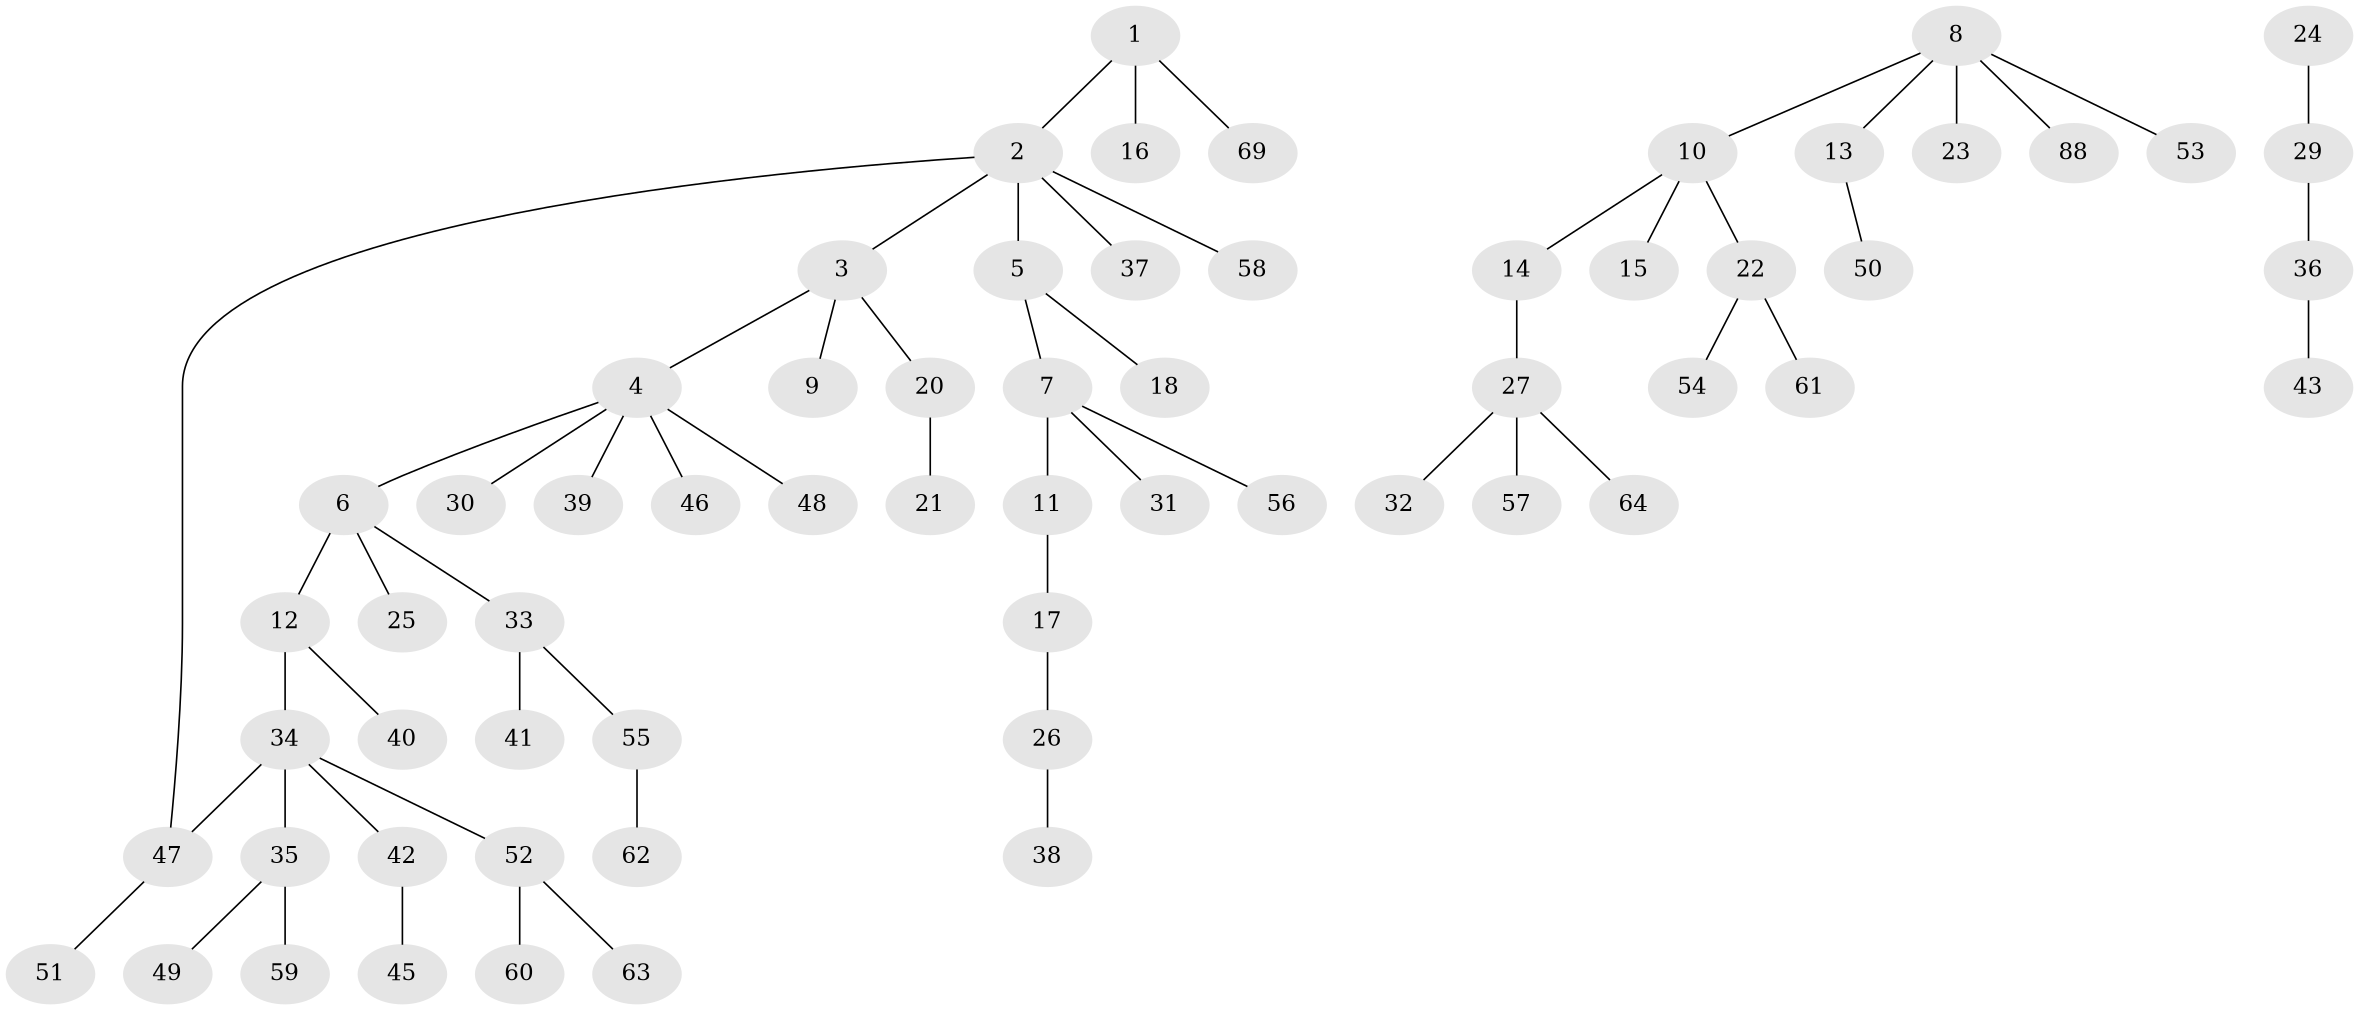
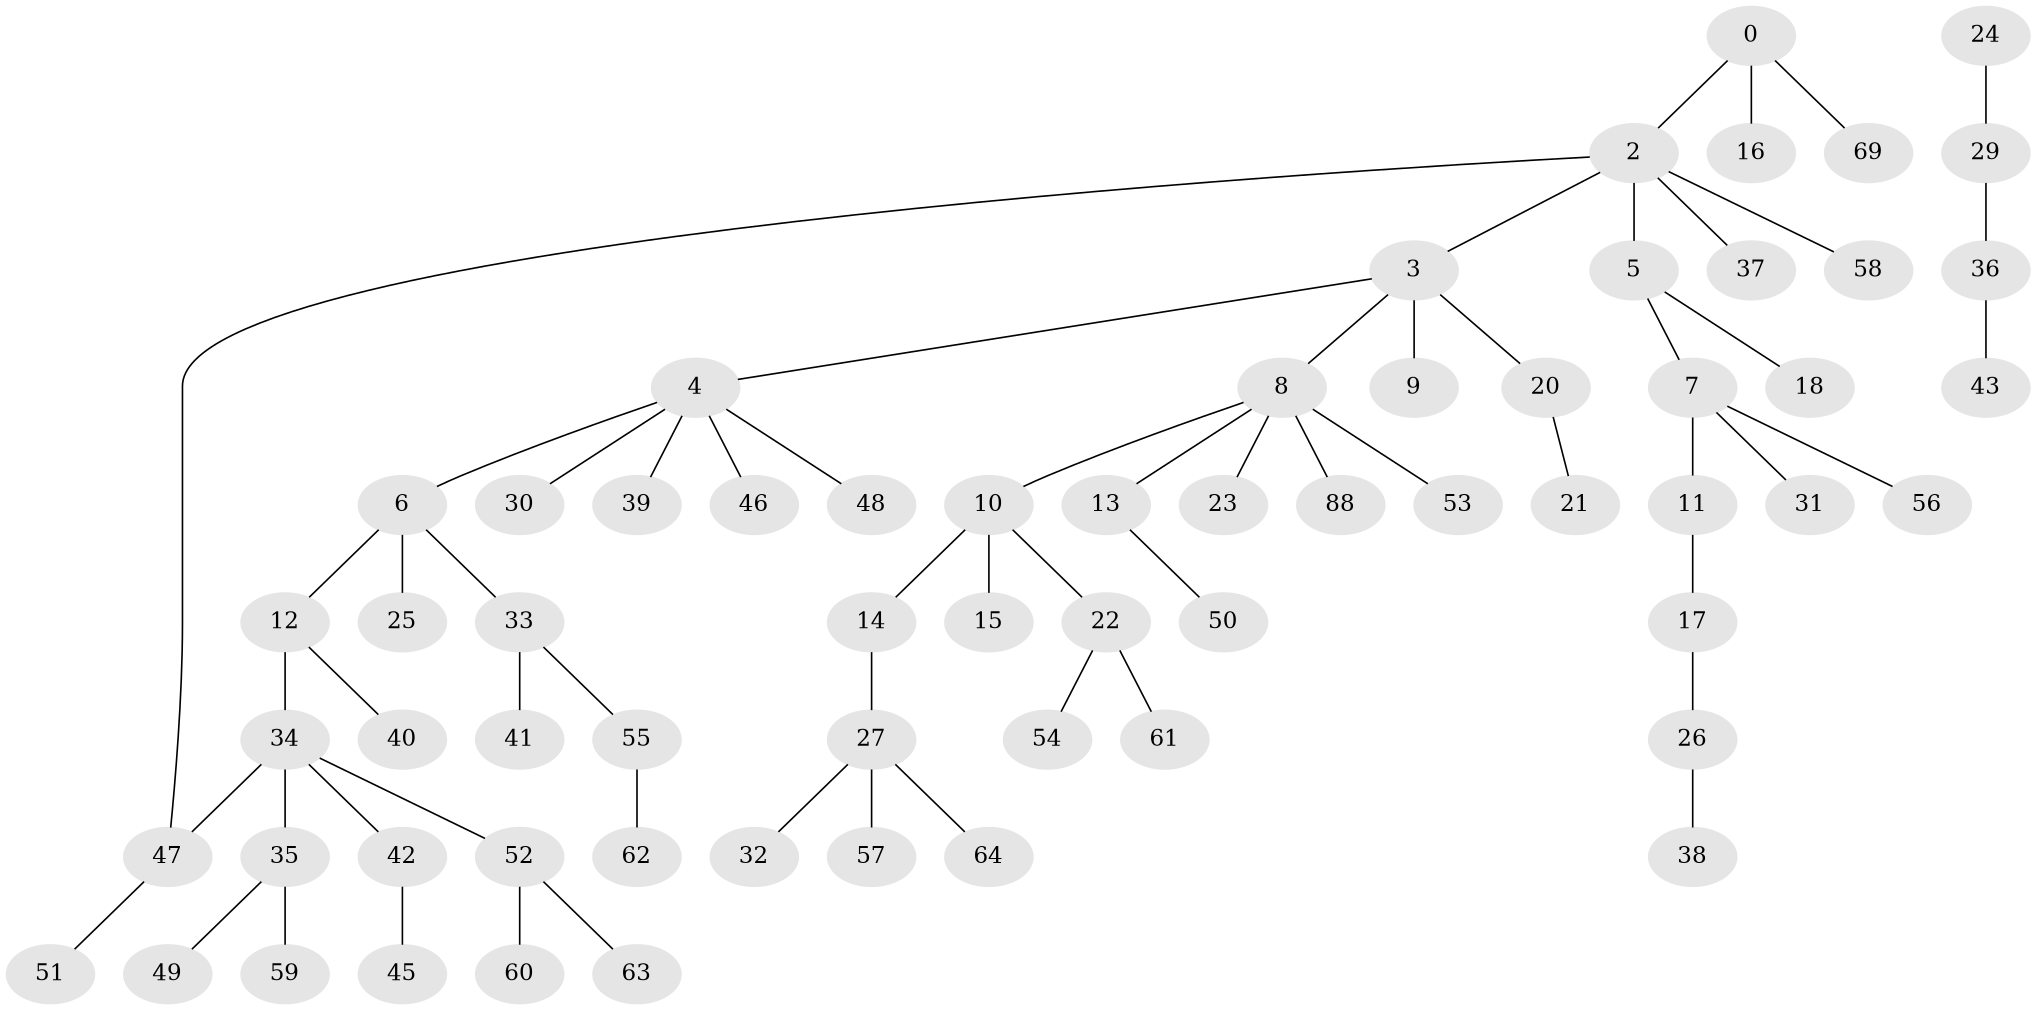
node "1": label "1" -> "0"
edge "3" -- "8": added
